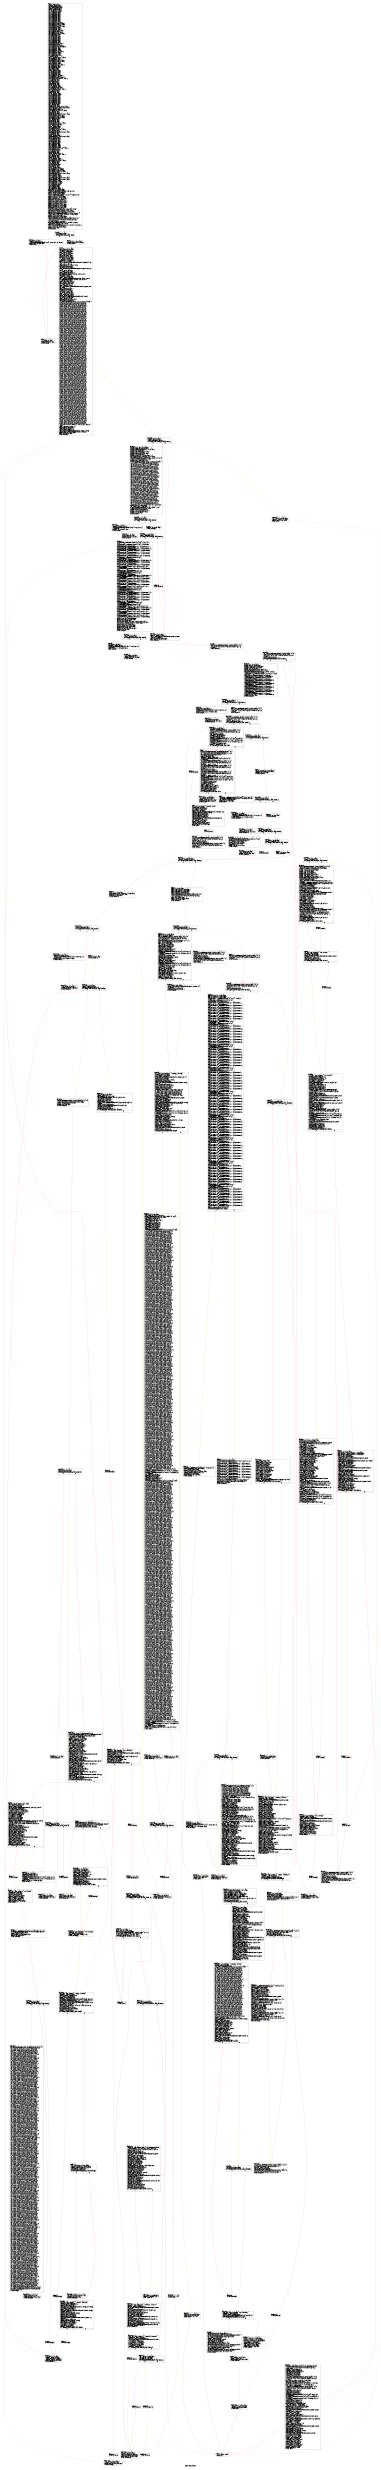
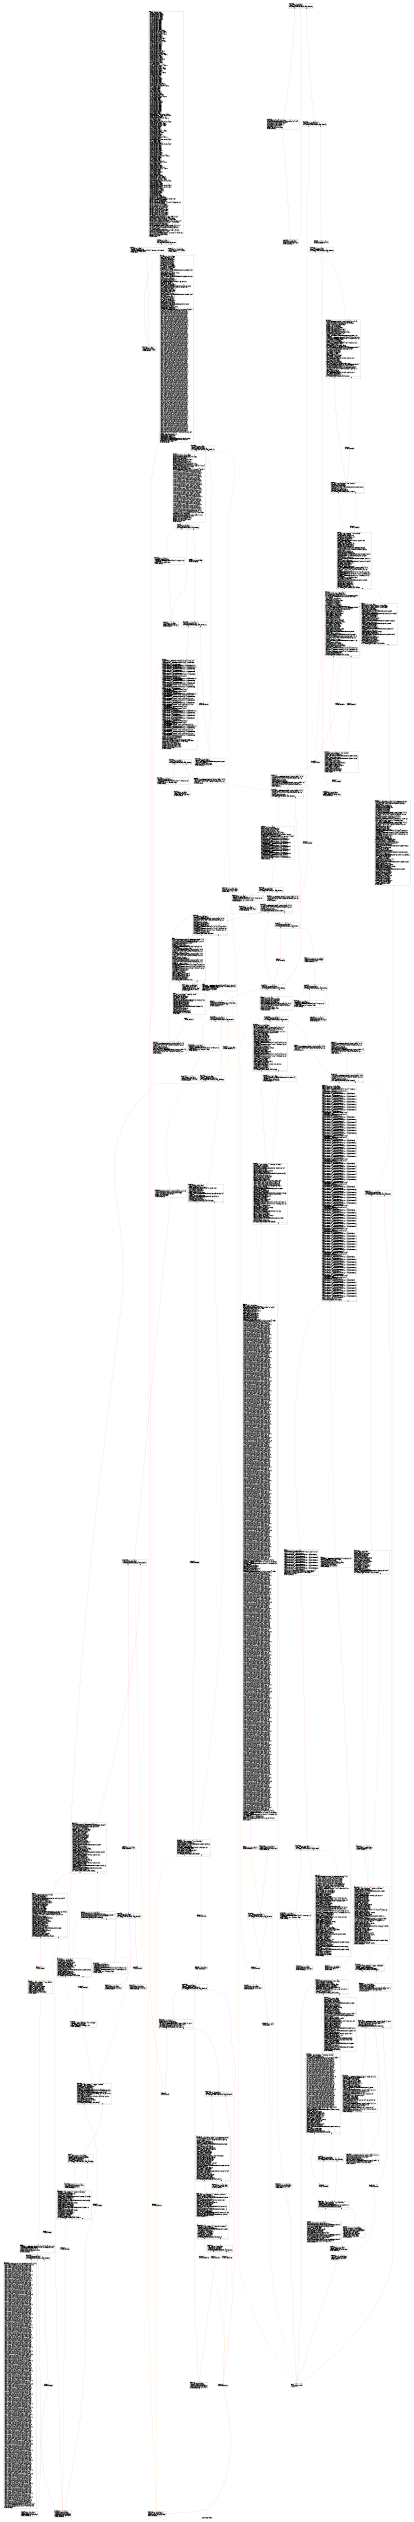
node "for.end187:": removed
node "if.end570:": added
